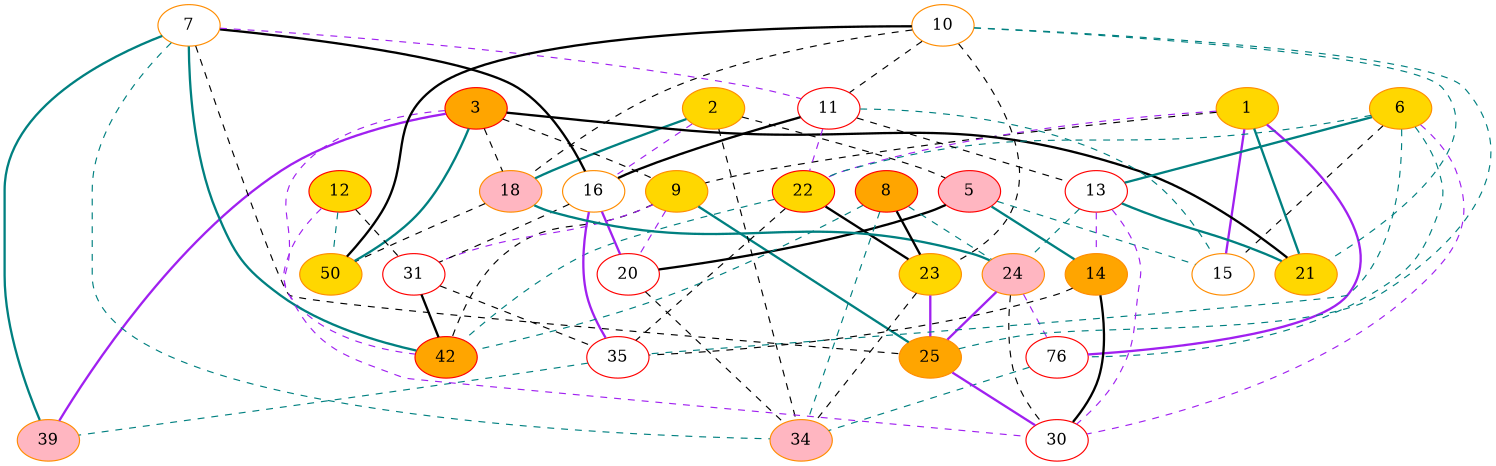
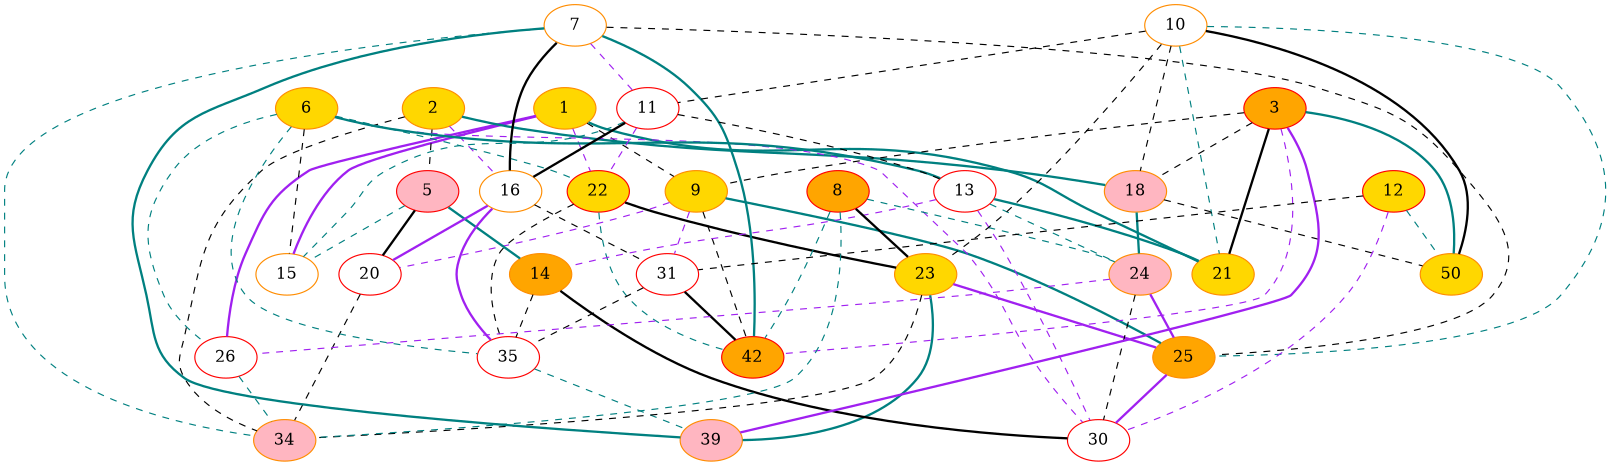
node "76": label "76" -> "26"
edge "23" -- "39": added
